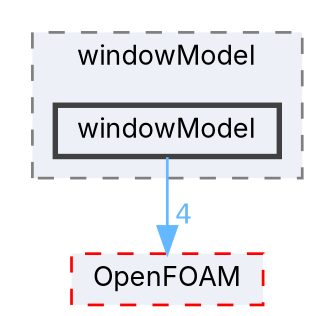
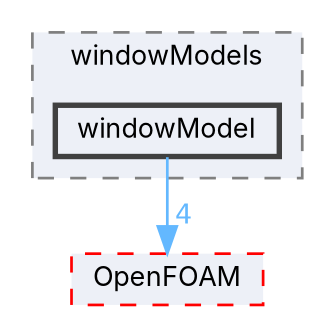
cluster "windowModel": label "windowModel" -> "windowModels"
